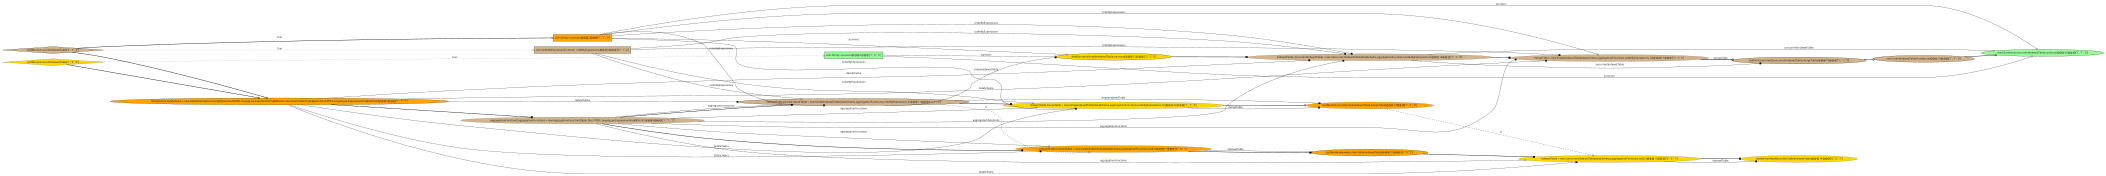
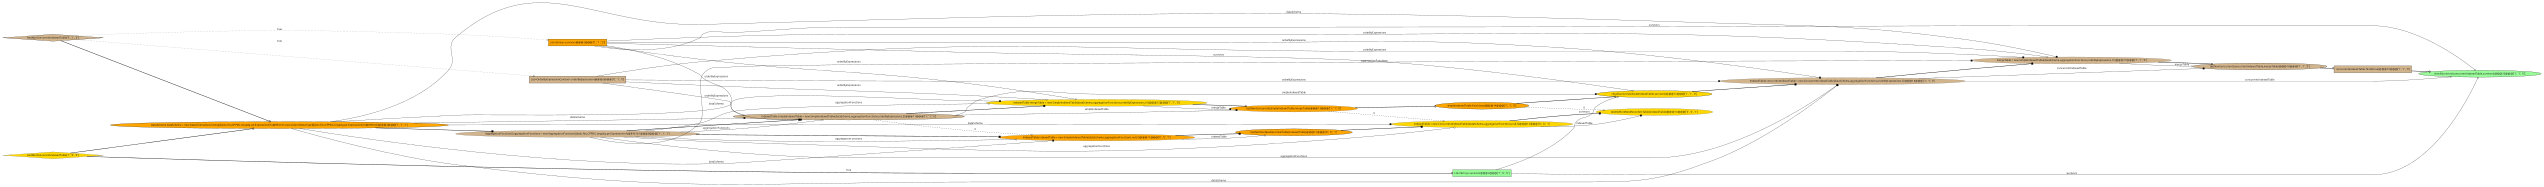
edge "testNonConcurrentIndexedTable['0', '1', '0']" -> "List<String> survivors@@@2@@@['1', '1', '0']": style bold -> dotted
edge "testNonConcurrentIndexedTable['1', '0', '0']" -> "List<String> survivors@@@2@@@['1', '0', '0']": style dotted -> bold
node "concurrentIndexedTable.finish(true)@@@19@@@['1', '1', '0']": shape ellipse -> box
node "simpleIndexedTable.finish(true)@@@14@@@['1', '1', '0']": added
